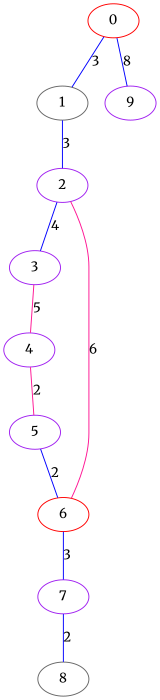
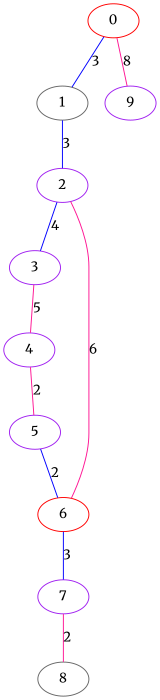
edge "0" -- "9": color blue -> deeppink
edge "7" -- "8": color blue -> deeppink
